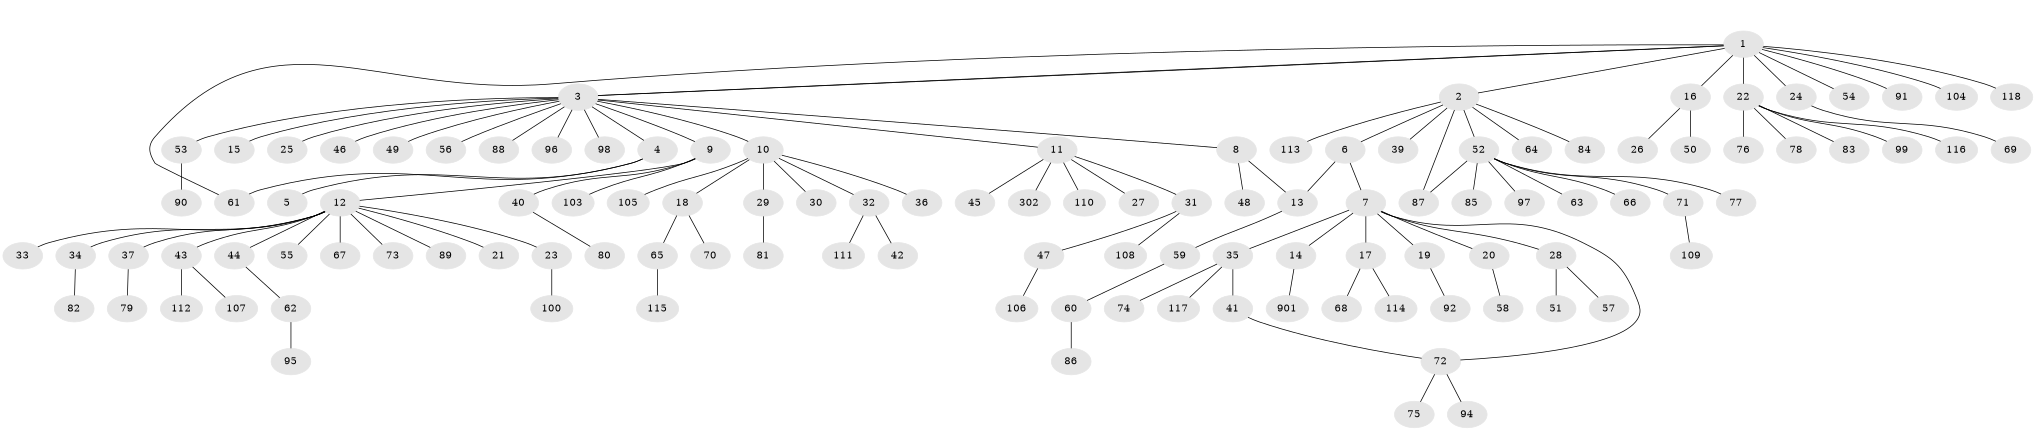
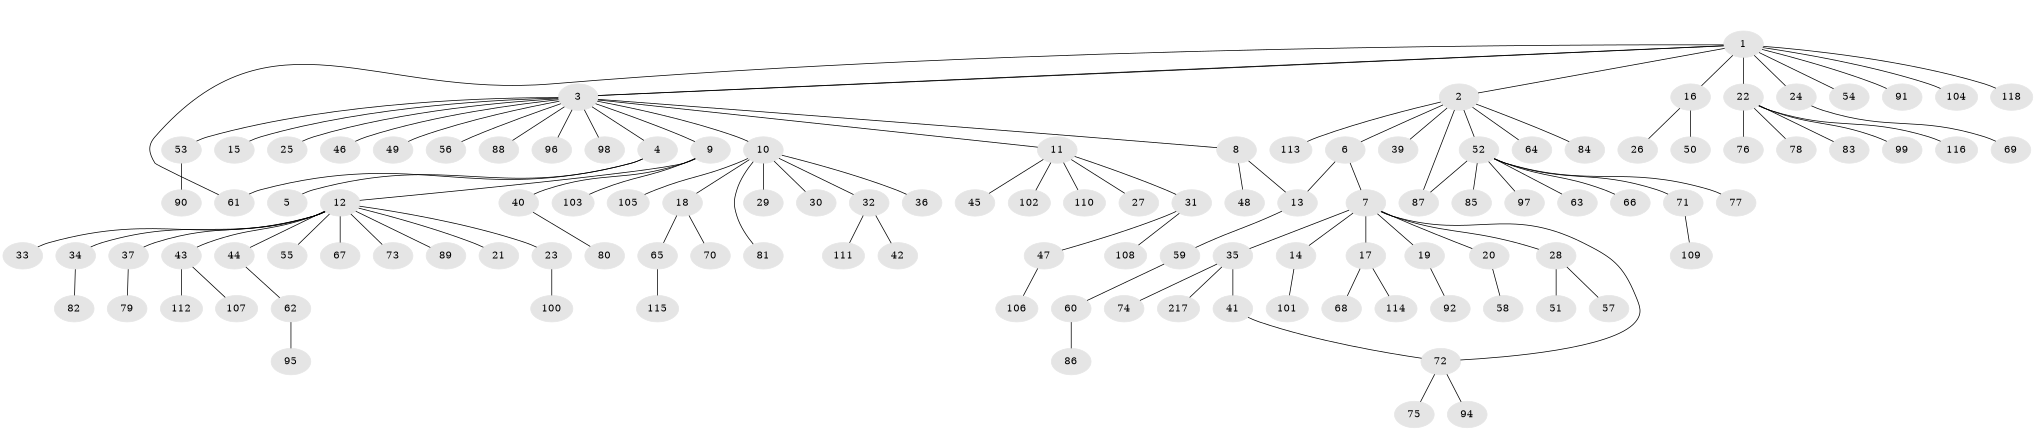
node "302": label "302" -> "102"
edge "29" -- "81": now "10" -- "81"
node "117": label "117" -> "217"
node "901": label "901" -> "101"
